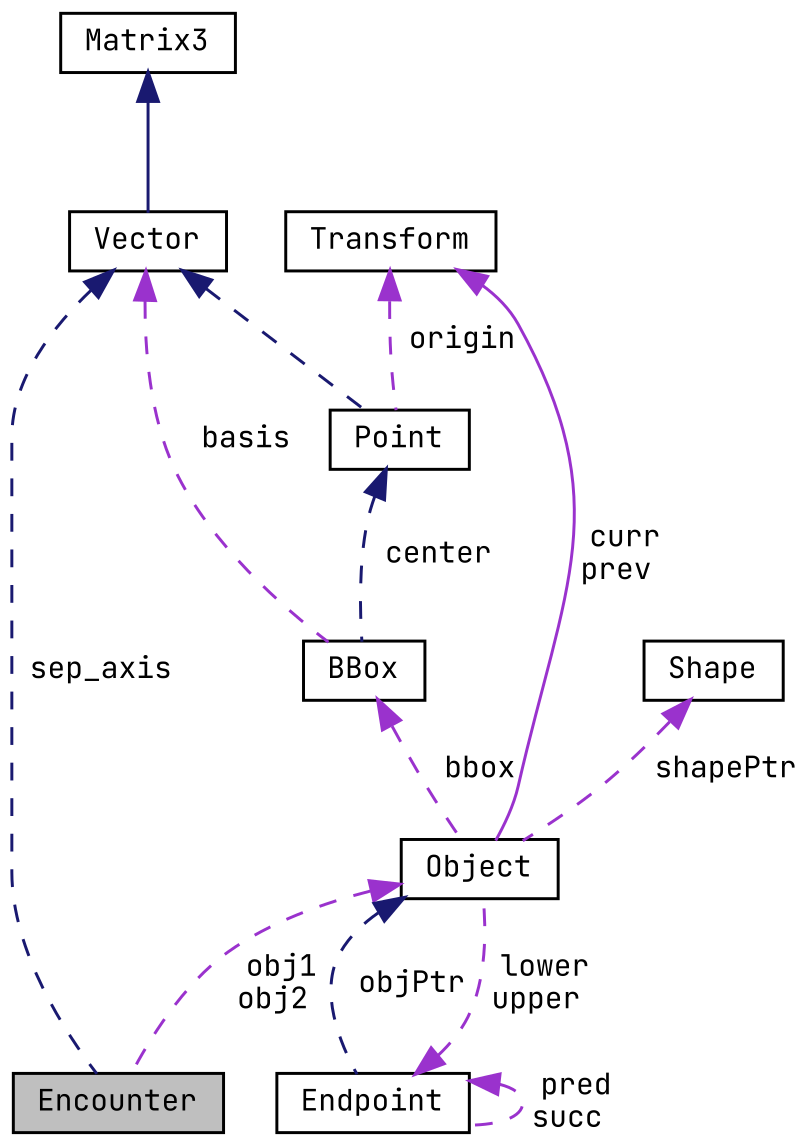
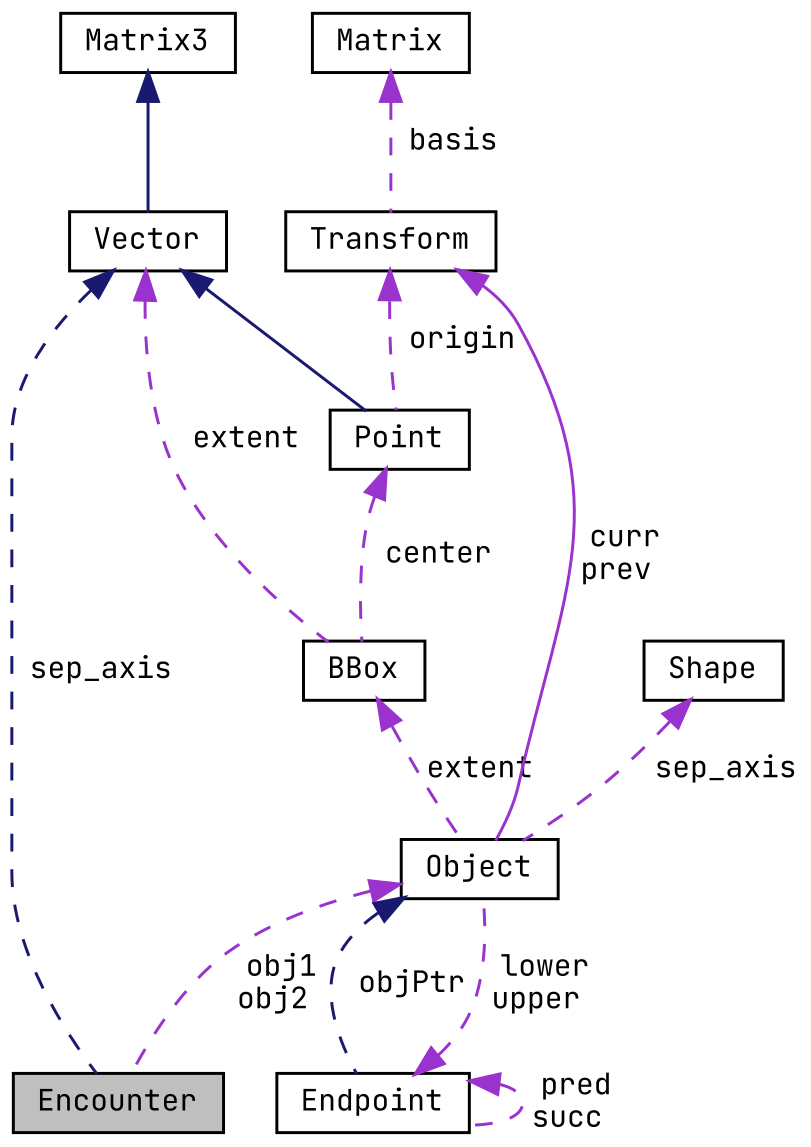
node "Matrix": added
edge "Point" -> "Vector": style dashed -> solid
edge "BBox" -> "Vector": label " basis" -> " extent"
edge "BBox" -> "Point": color midnightblue -> darkorchid3
edge "Object" -> "BBox": label " bbox" -> " extent"
edge "Object" -> "Shape": label " shapePtr" -> " sep_axis"
